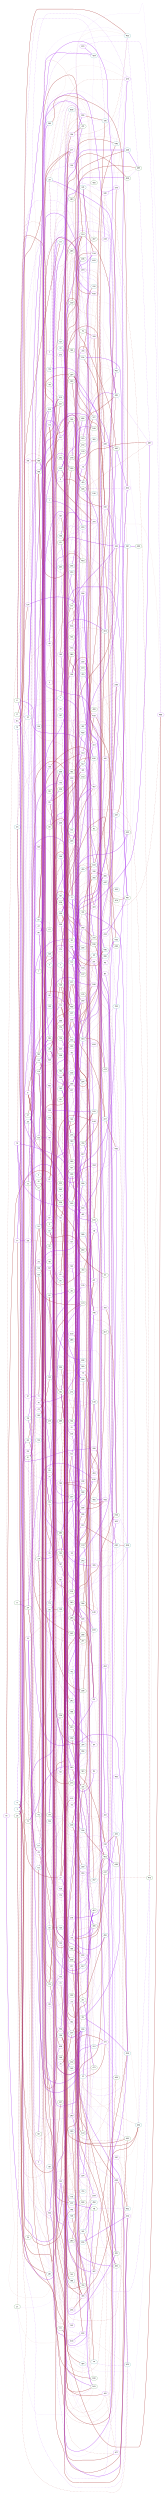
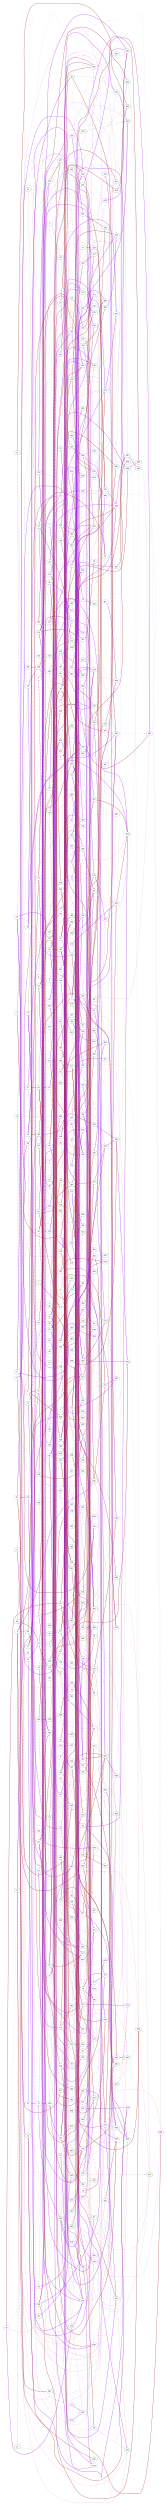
node "117": removed
edge "95" -- "440": now "95" -- "471"
